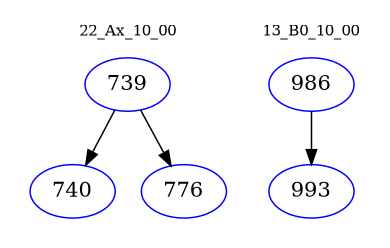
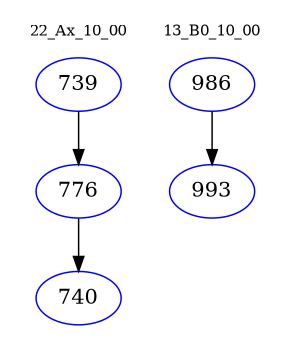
edge "739" -> "740": now "776" -> "740"
